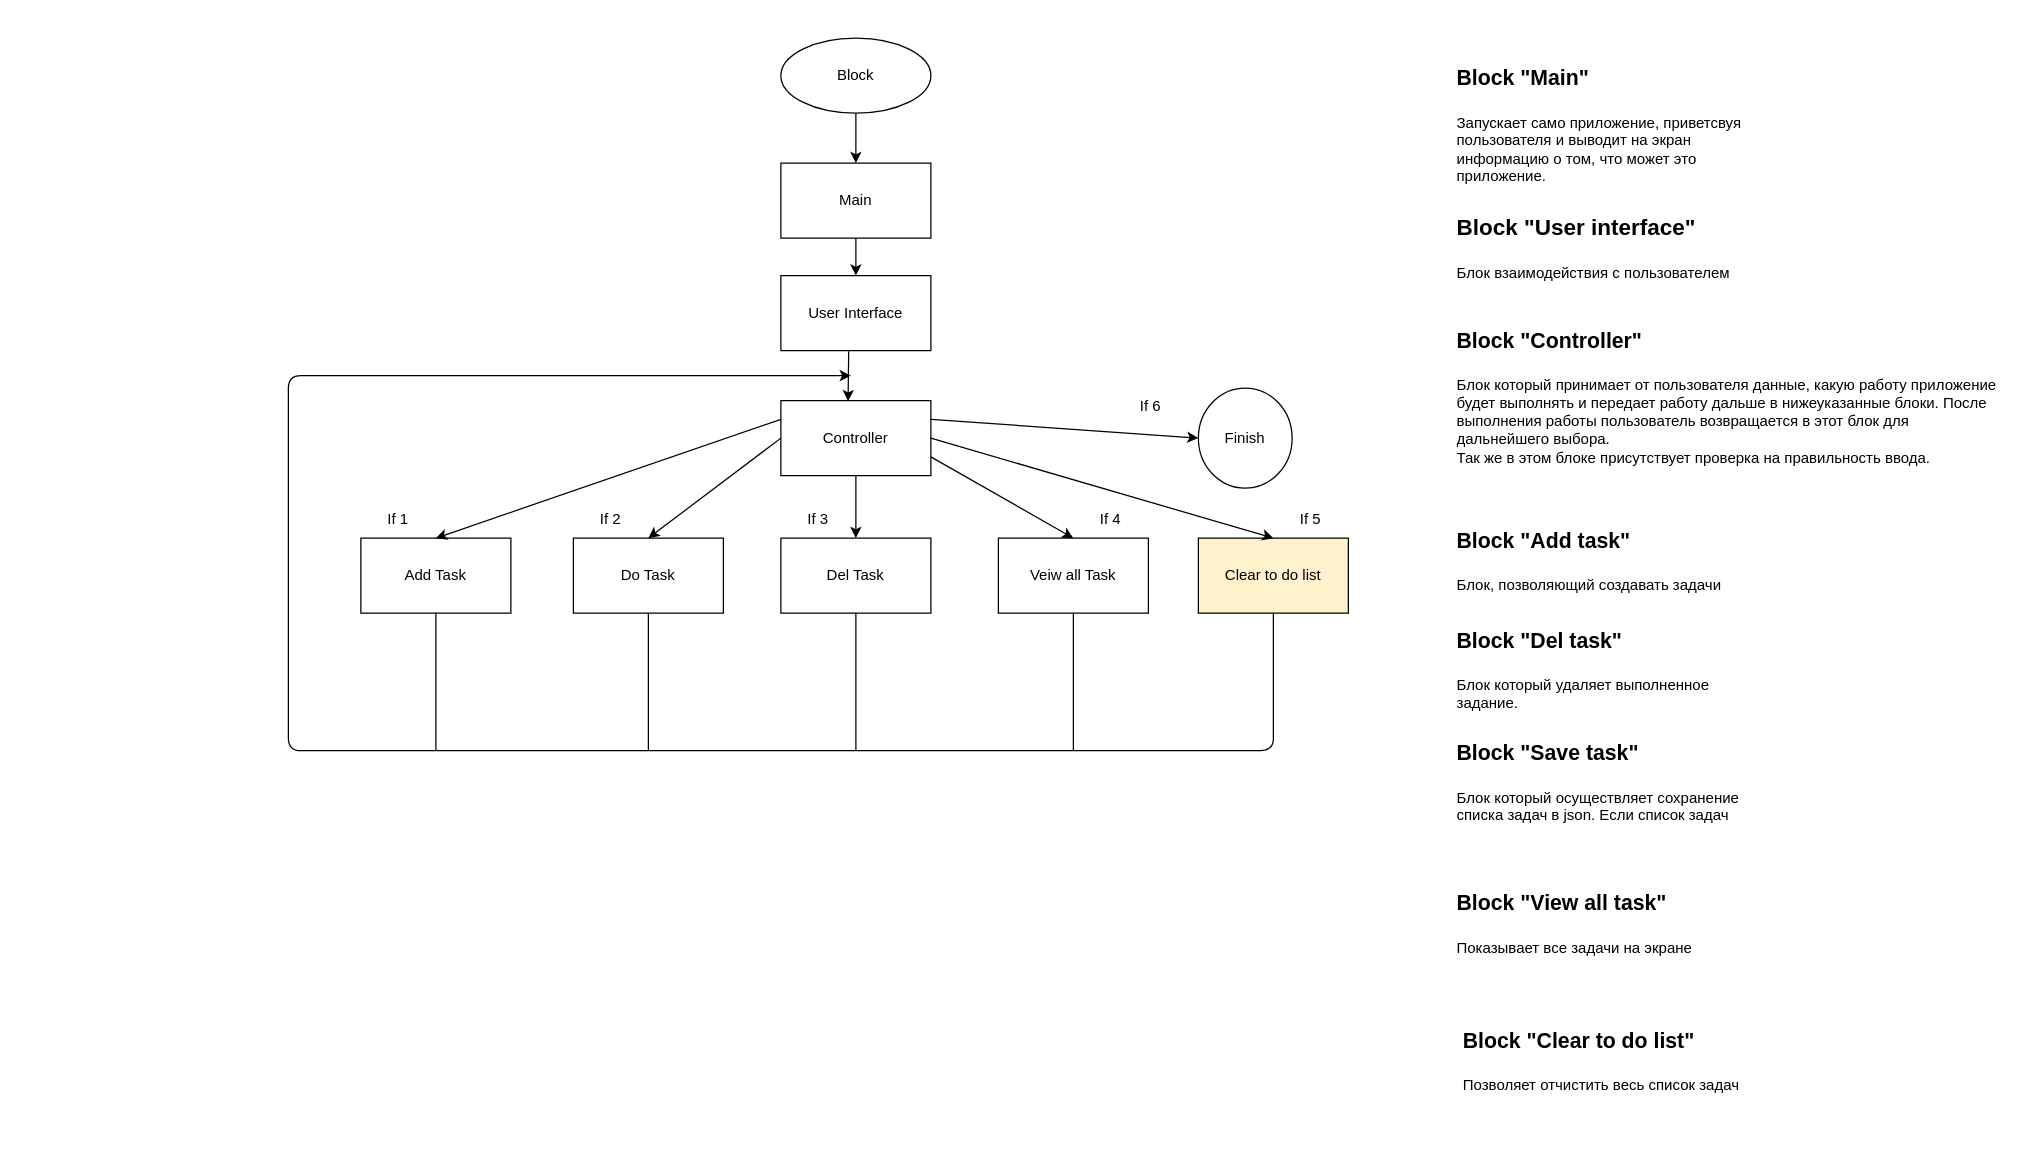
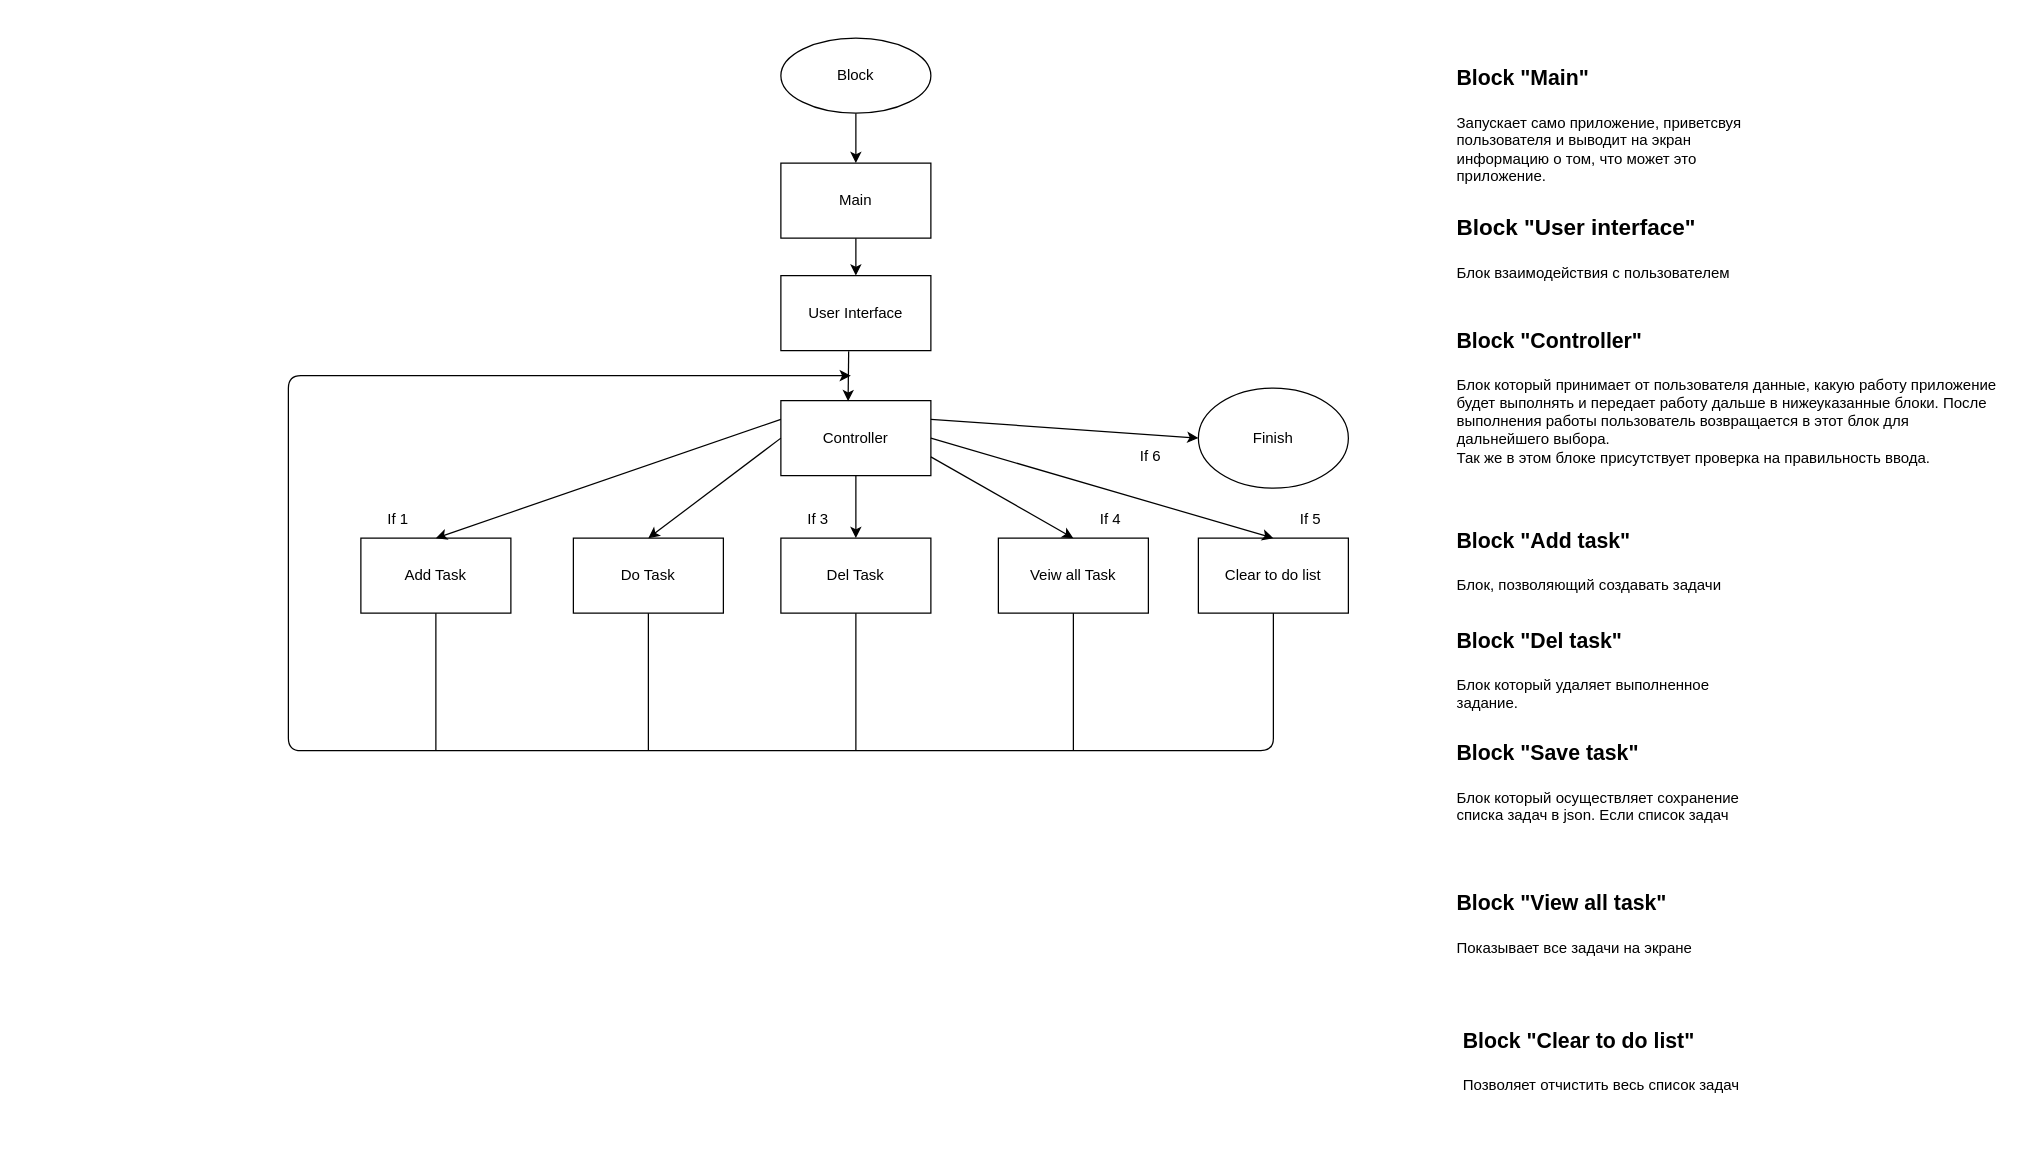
node "If 6": moved (1151, 407) -> (1151, 457)
node "Finish": size 94x100 -> 150x100
node "If 2": removed
node "Clear to do list": fillcolor #fff2cc -> #ffffff
